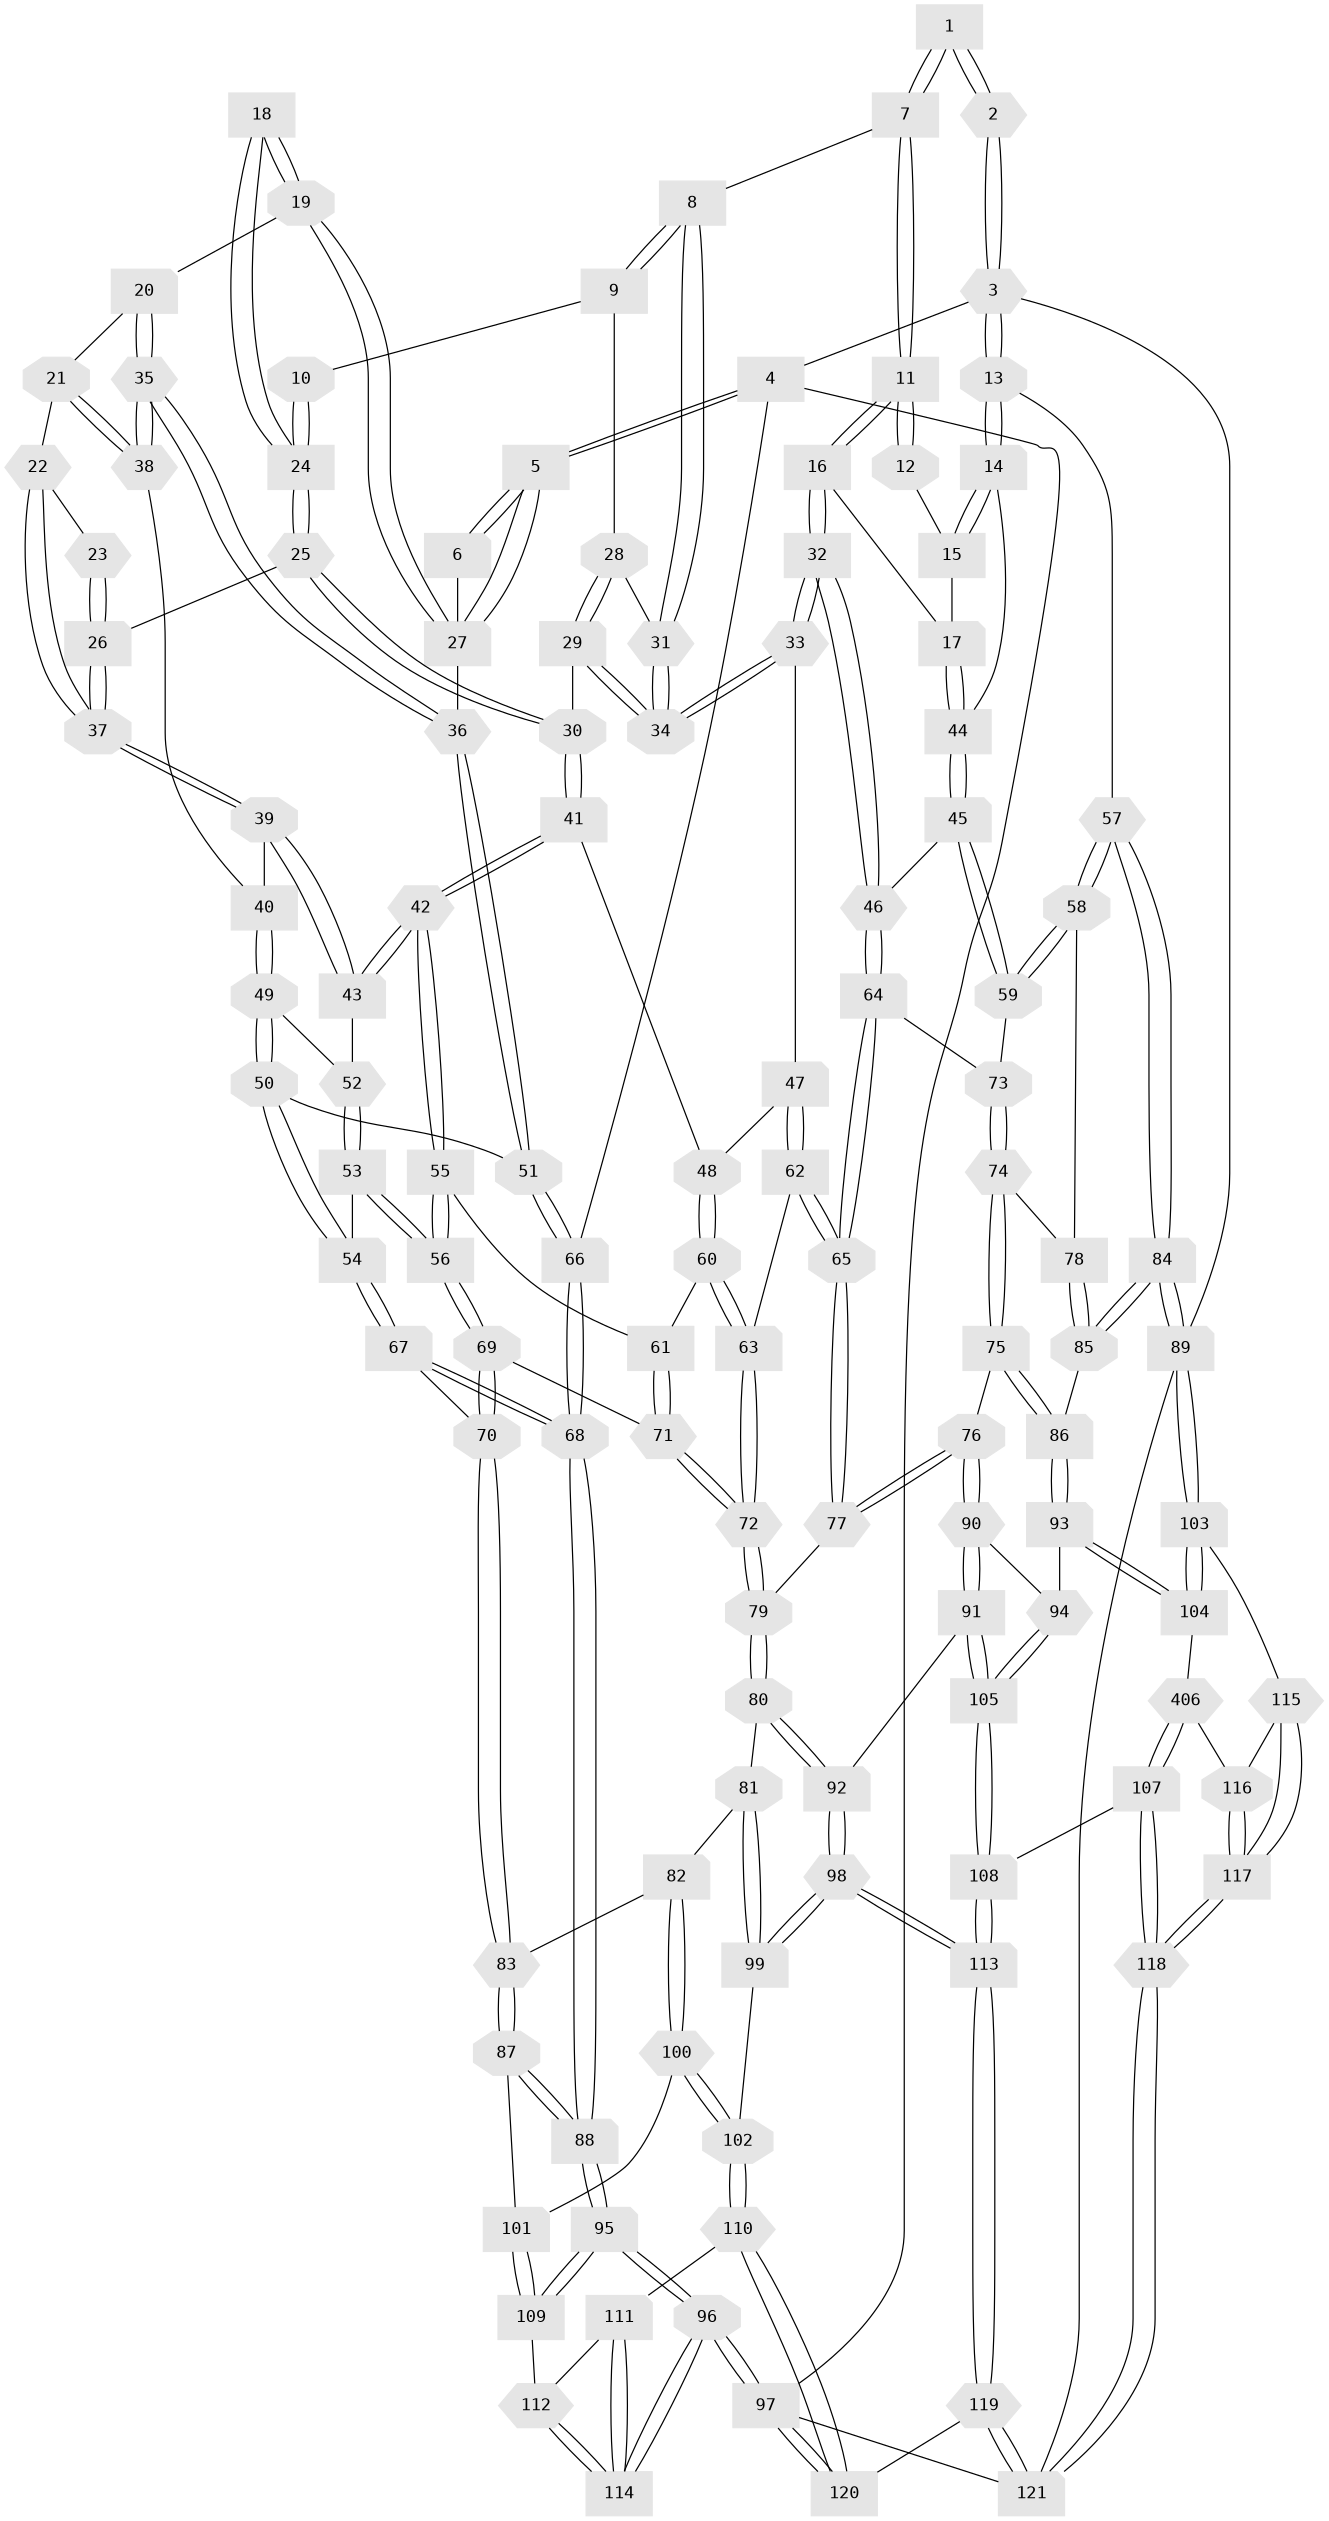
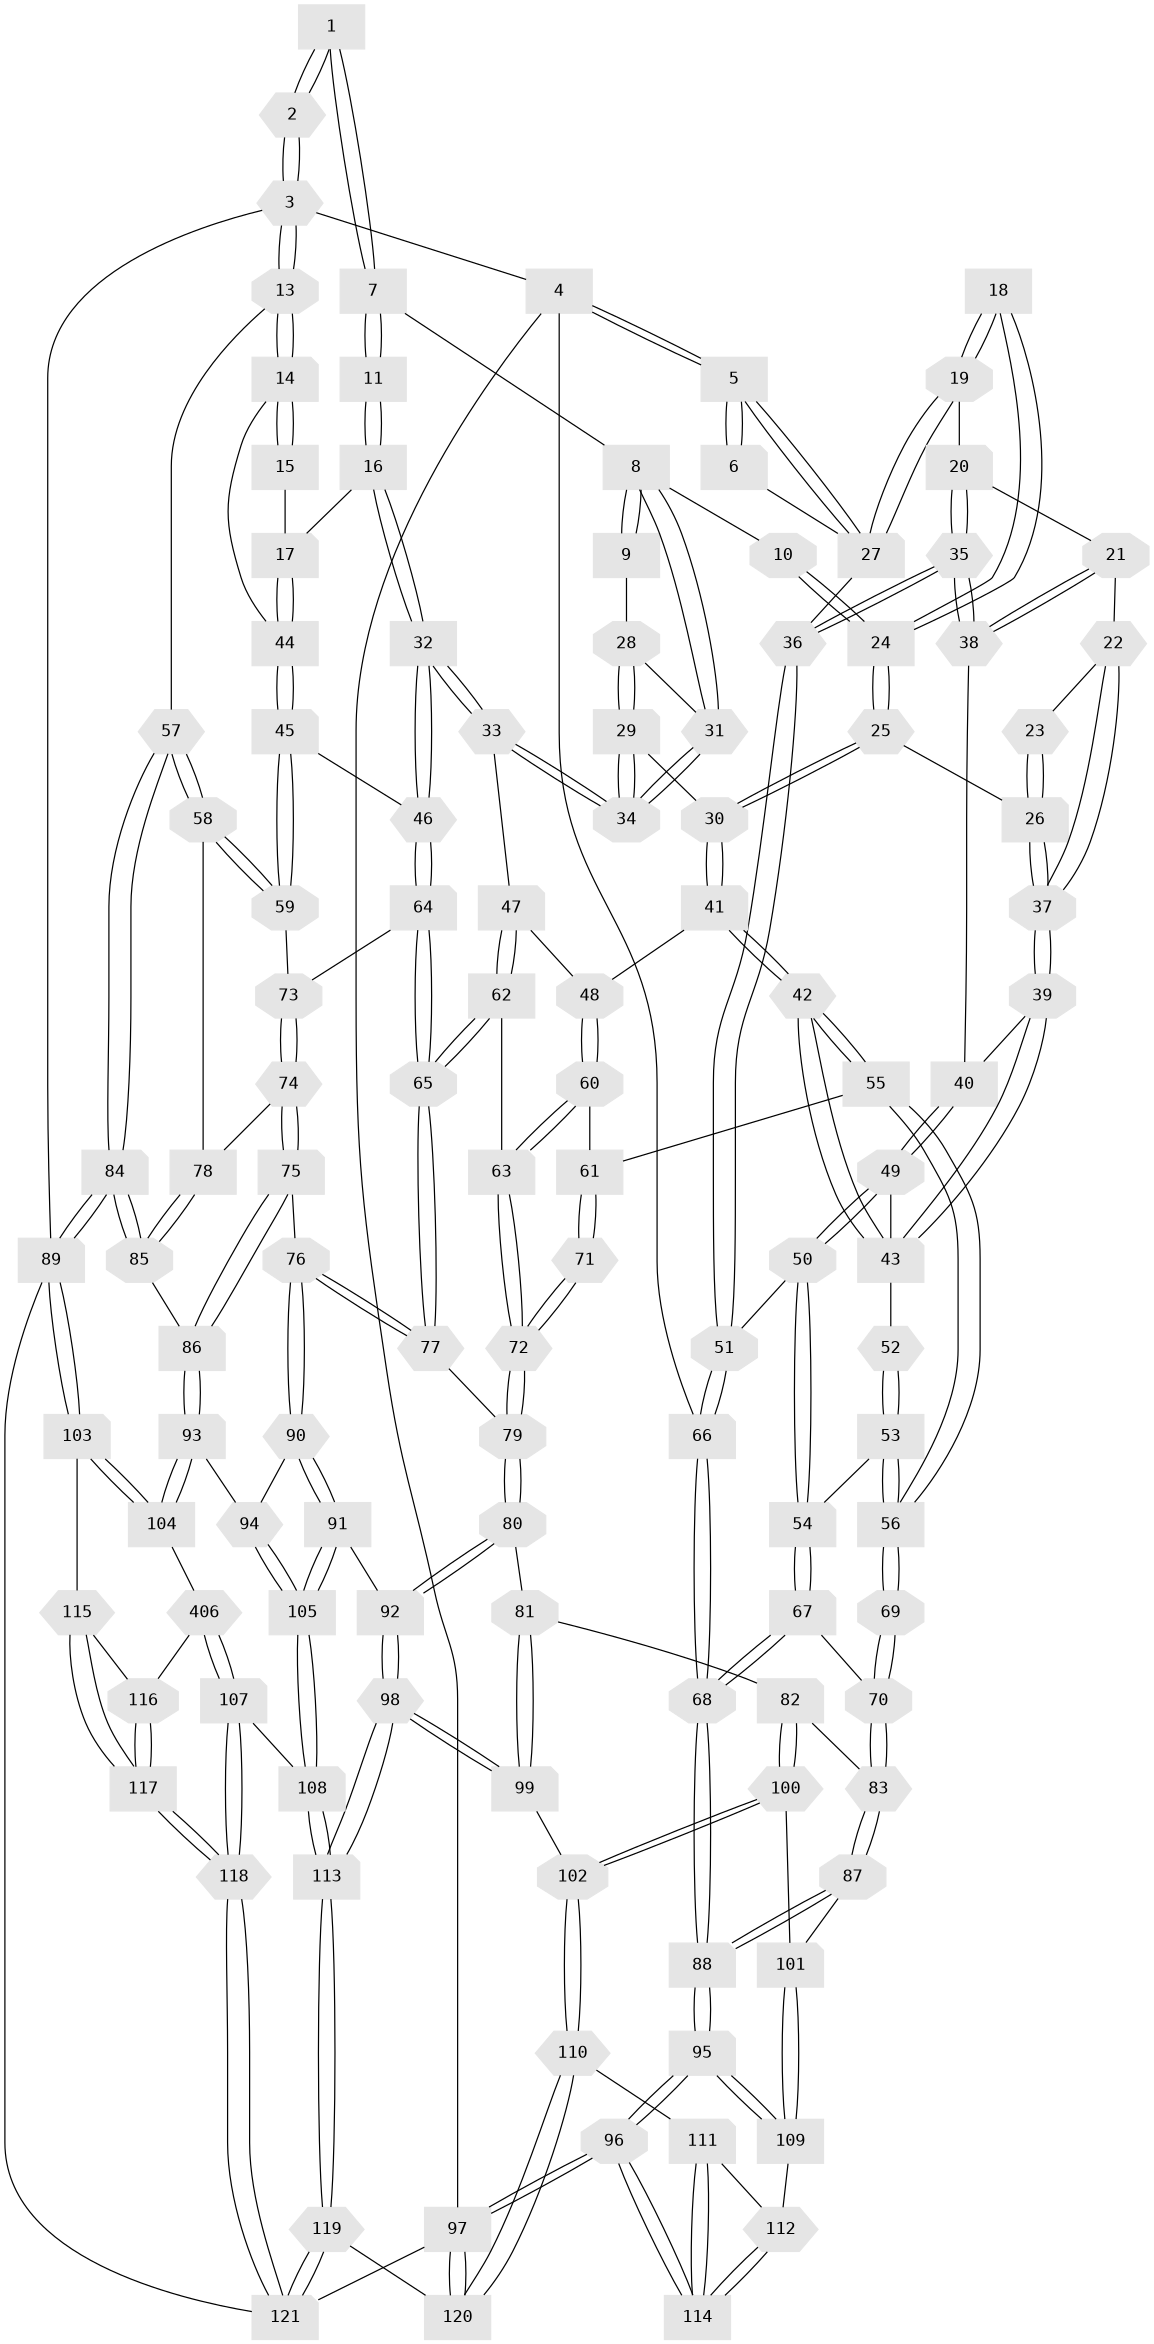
edge "9" -- "10": now "8" -- "10"
node "12": removed
edge "49" -- "52": now "49" -- "43"
edge "69" -- "71": removed
